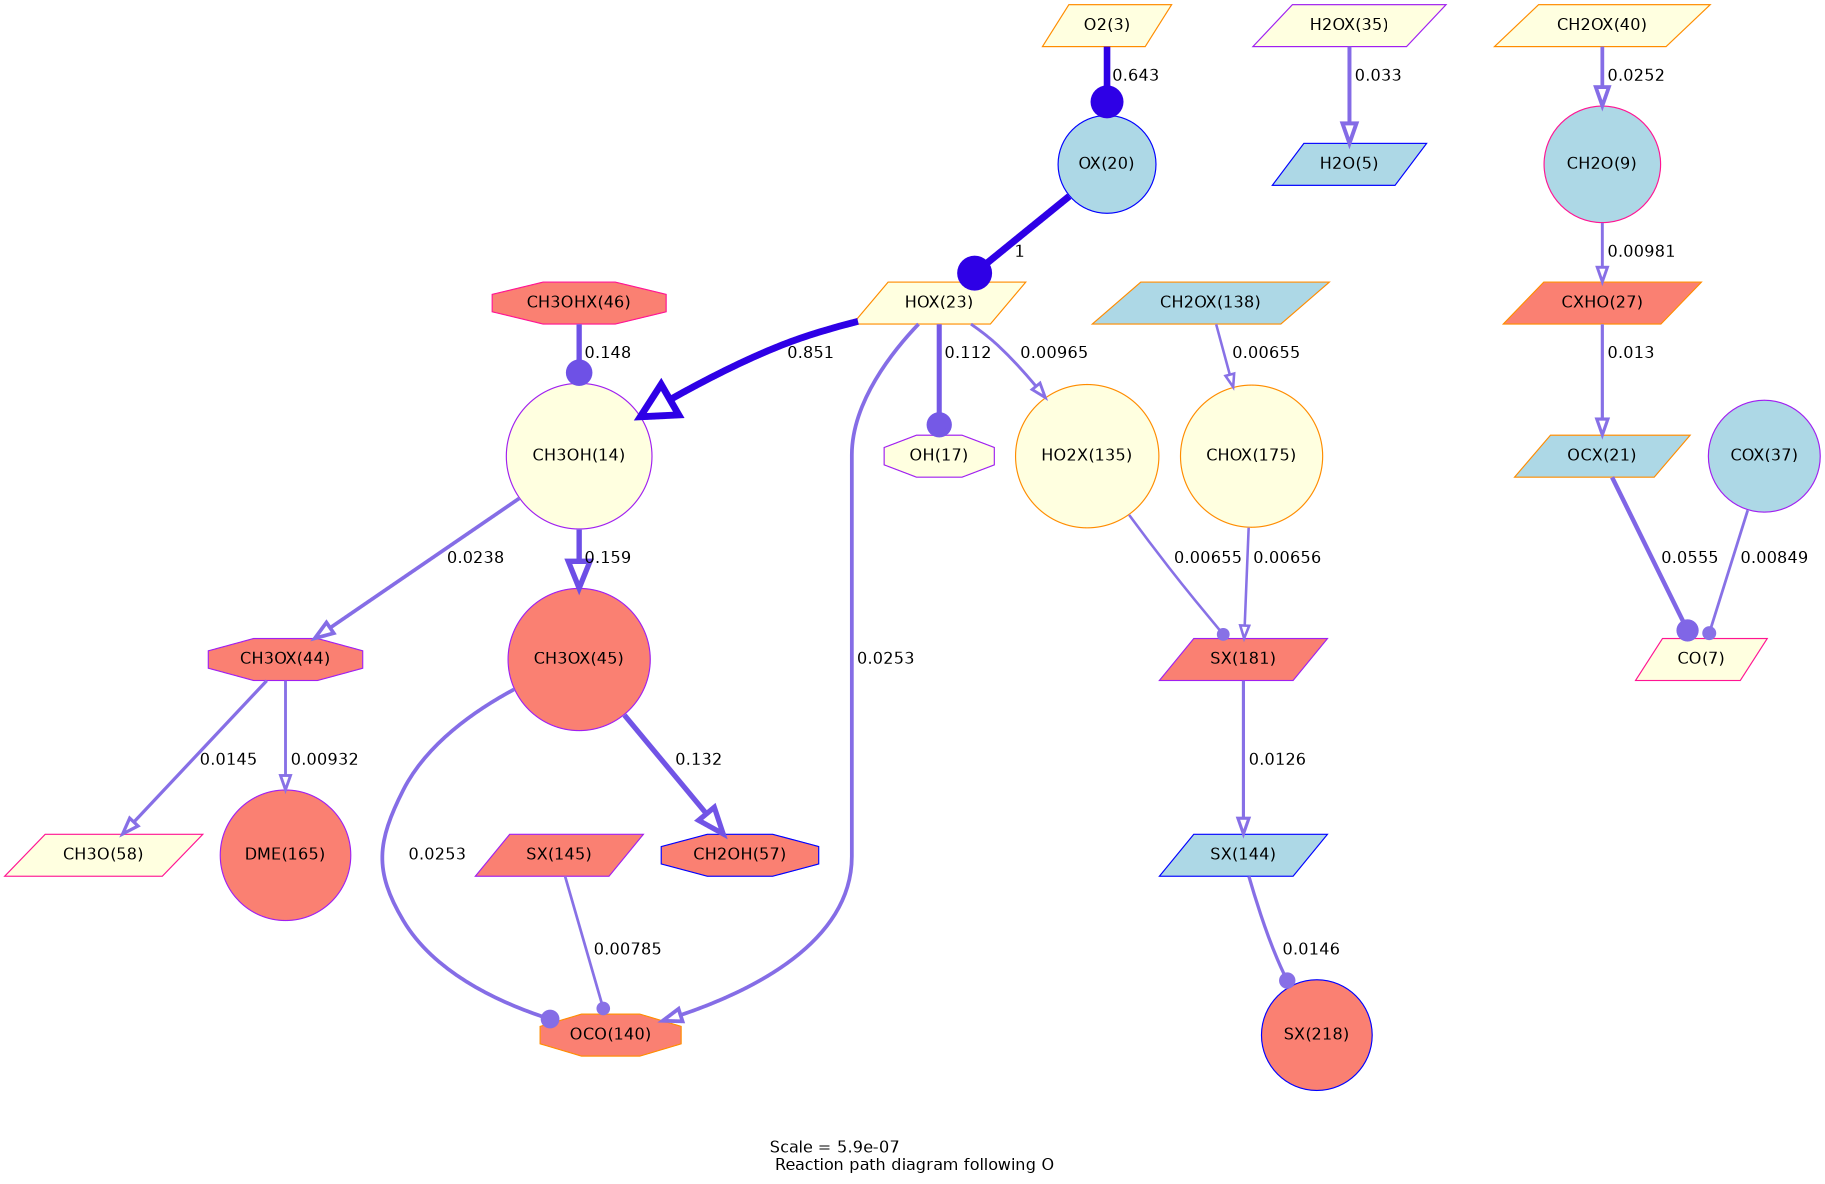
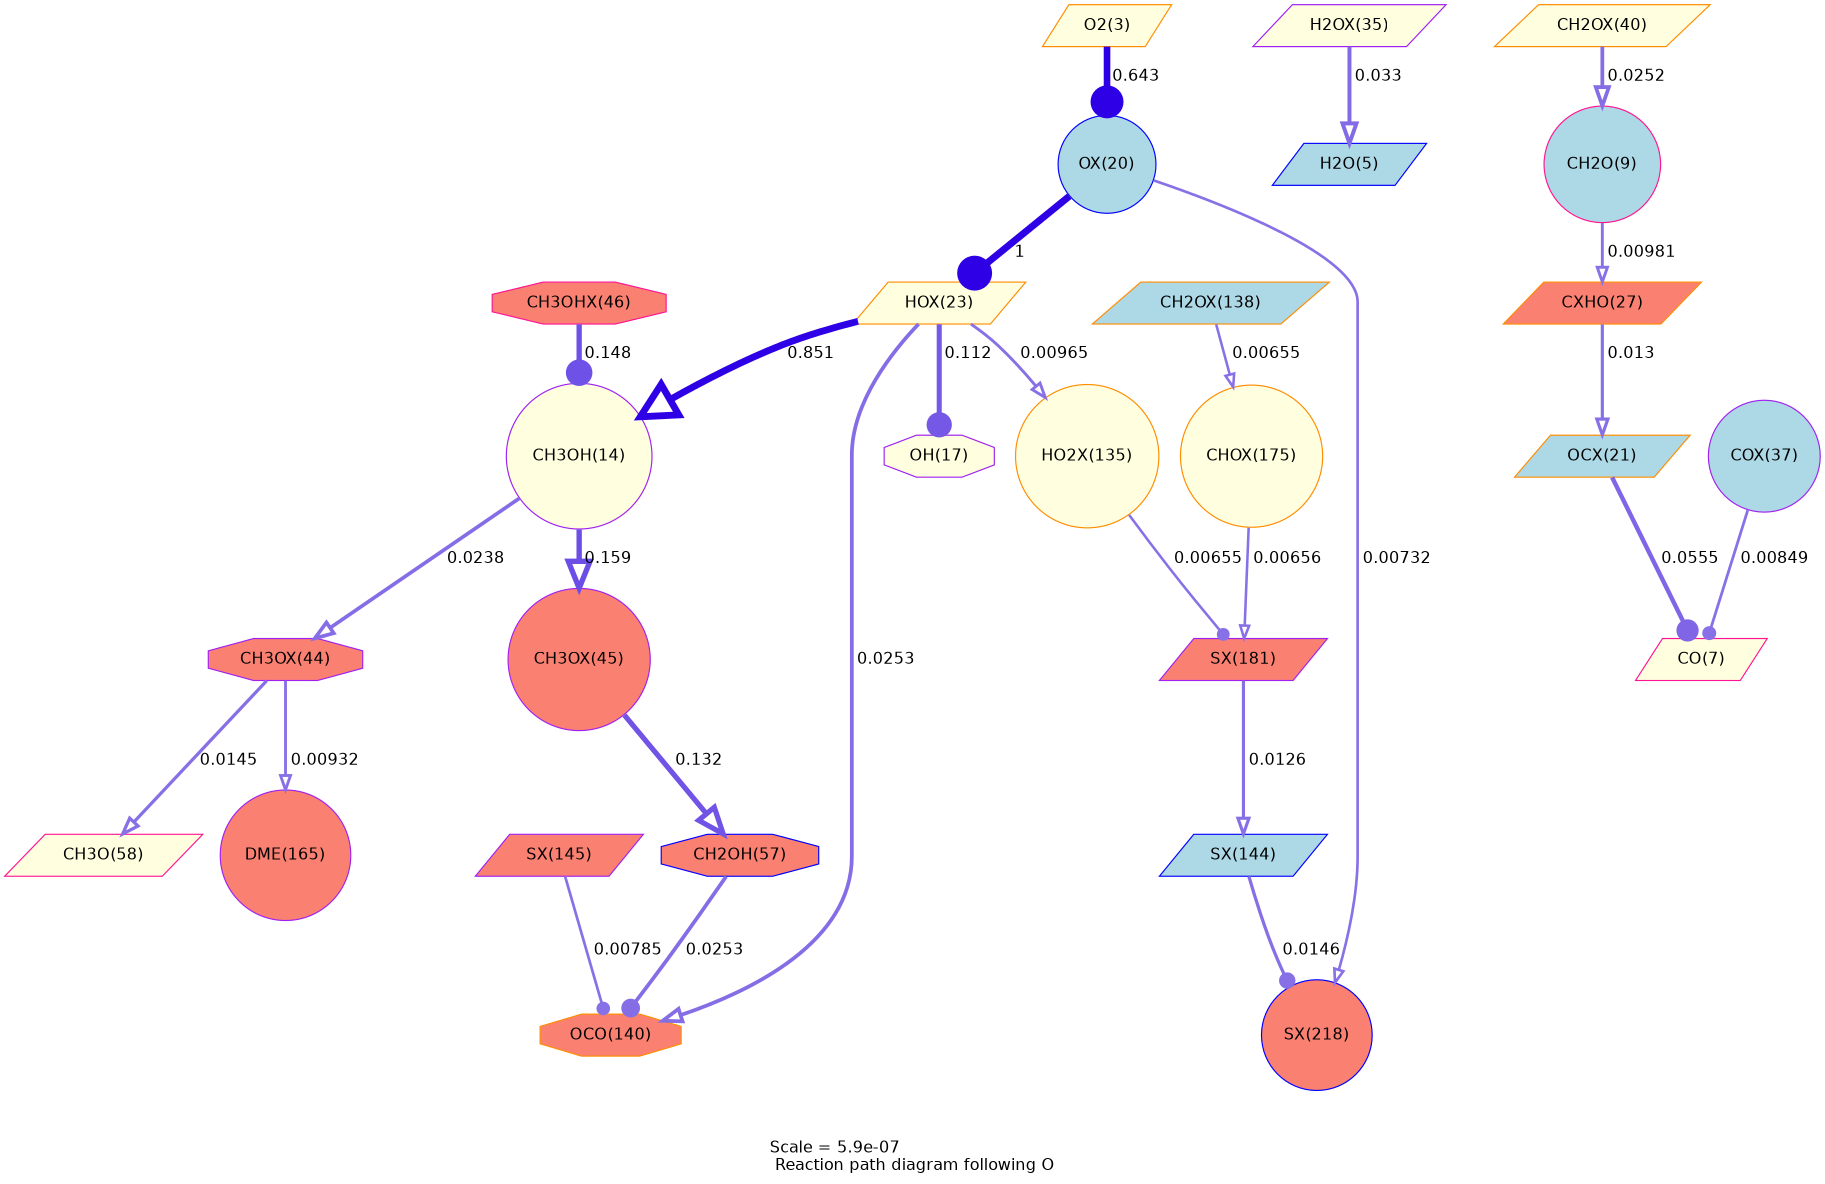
edge "OX(20)" -> "SX(218)": added, label "0.00732"
edge "CH3OX(45)" -> "OCO(140)": now "CH2OH(57)" -> "OCO(140)"
